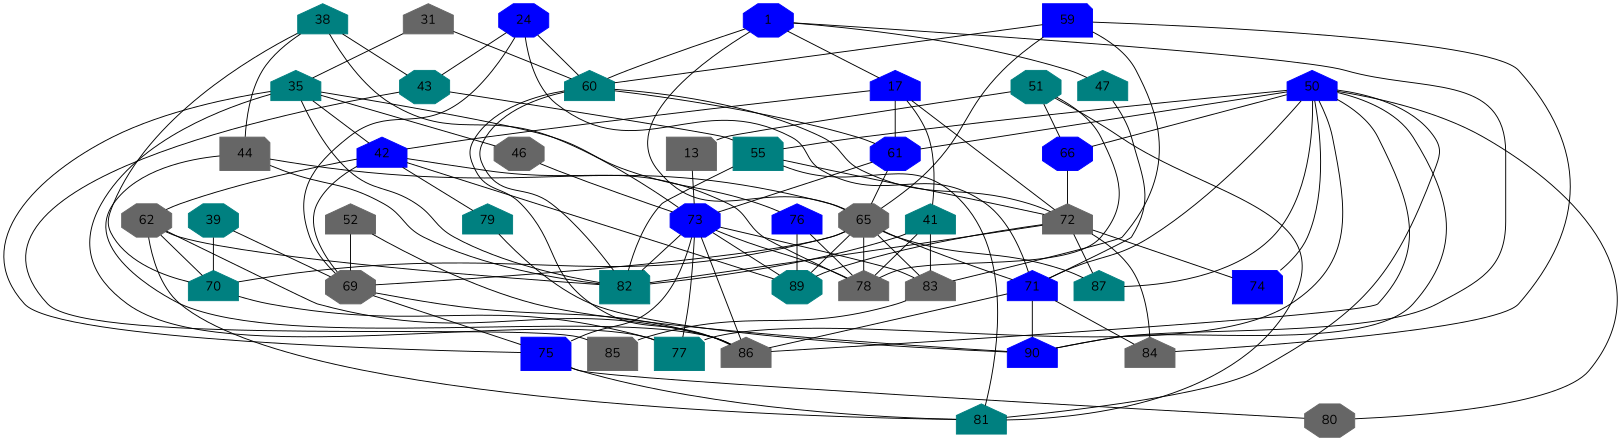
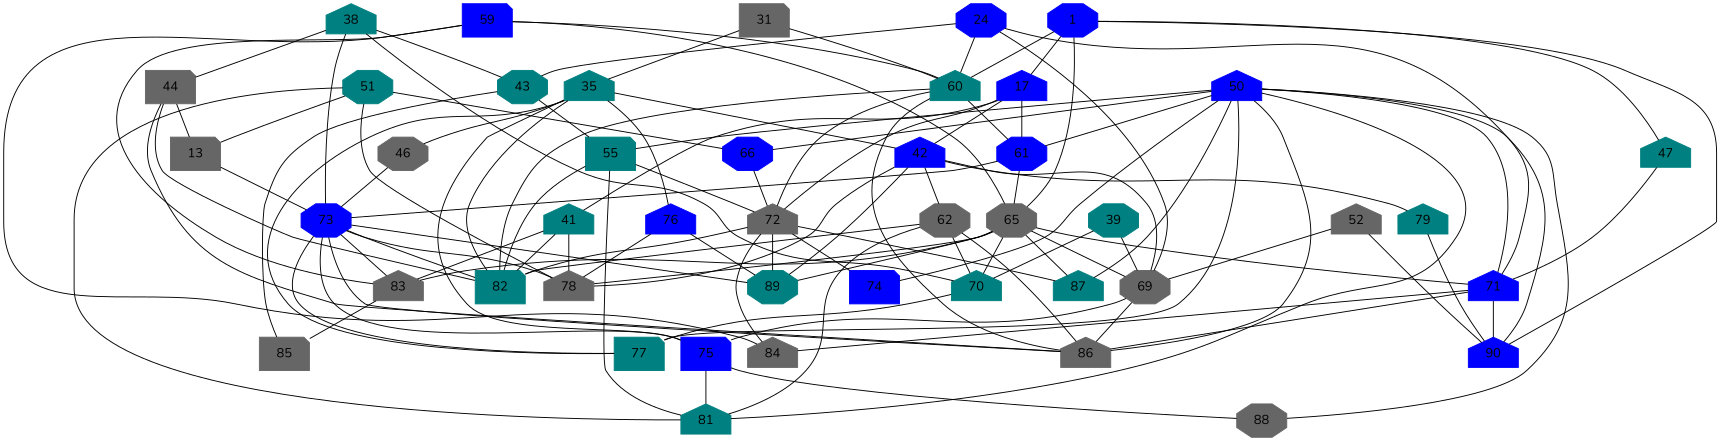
node "31": shape house -> note
edge "44" -- "65": now "44" -- "13"
node "80": label "80" -> "88"
